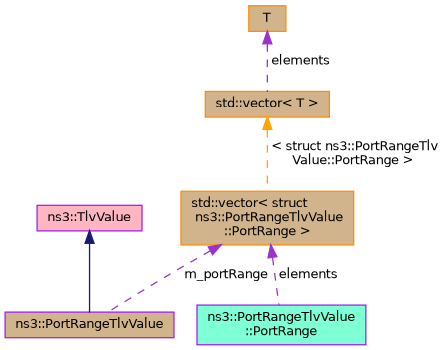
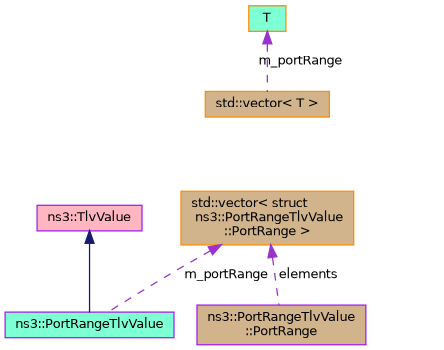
node "T": fillcolor tan -> aquamarine
edge "std::vector< T >" -> "T": label " elements" -> " m_portRange"
edge "std::vector< struct ns3::PortRangeTlvValue ::PortRange >" -> "std::vector< T >": removed, label "< struct ns3::PortRangeTlv Value::PortRange >"
node "ns3::PortRangeTlvValue": fillcolor tan -> aquamarine
node "ns3::PortRangeTlvValue ::PortRange": fillcolor aquamarine -> tan
